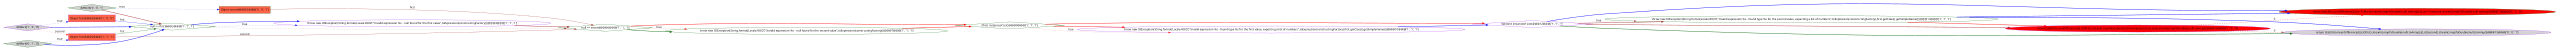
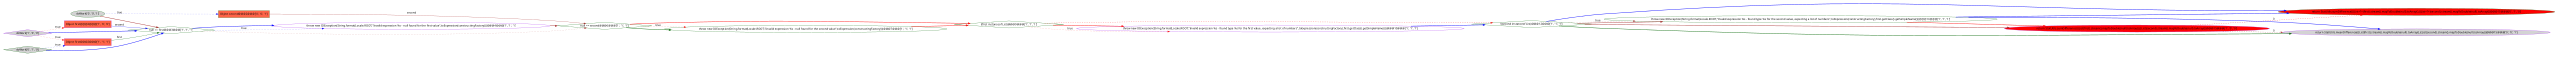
edge "Object second@@@2@@@['0', '0', '1']" -> "null == second@@@6@@@['1', '1', '1']": label "first" -> "second"
node "doWork['0', '0', '1']": shape diamond -> ellipse
edge "Object first@@@2@@@['1', '0', '0']" -> "null == first@@@3@@@['1', '1', '1']": label "first" -> "second"
edge "!(first instanceof List)@@@9@@@['1', '1', '1']" -> "!(second instanceof List)@@@12@@@['1', '1', '1']": style bold -> dashed
edge "doWork['1', '0', '0']" -> "Object first@@@2@@@['1', '0', '0']": color blue -> red
node "!(second instanceof List)@@@12@@@['1', '1', '1']": color purple -> darkgreen
edge "doWork['1', '0', '0']" -> "Object first@@@2@@@['1', '1', '1']": label "second" -> "true"
edge "Object first@@@2@@@['1', '1', '1']" -> "null == second@@@6@@@['1', '1', '1']": removed, label "second"
